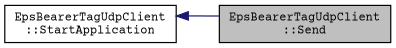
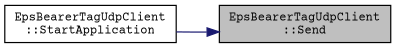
edge "EpsBearerTagUdpClient ::Send" -> "EpsBearerTagUdpClient ::StartApplication": reversed
